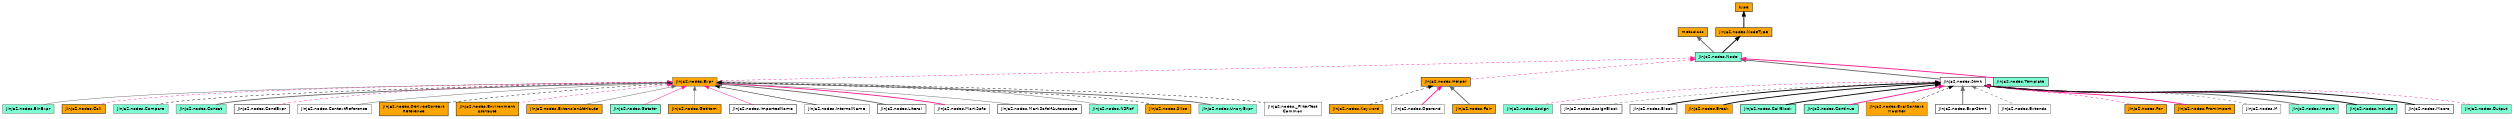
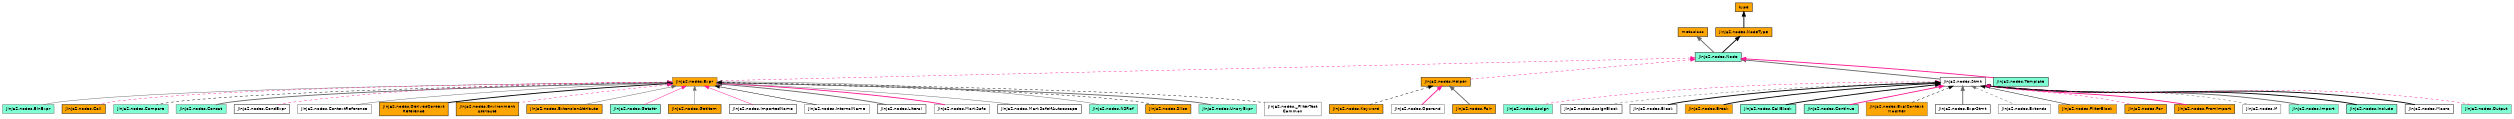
edge "jinja2.nodes.DerivedContext Reference" -> "jinja2.nodes.Expr": style dashed -> bold
node "jinja2.nodes.FilterBlock": added
